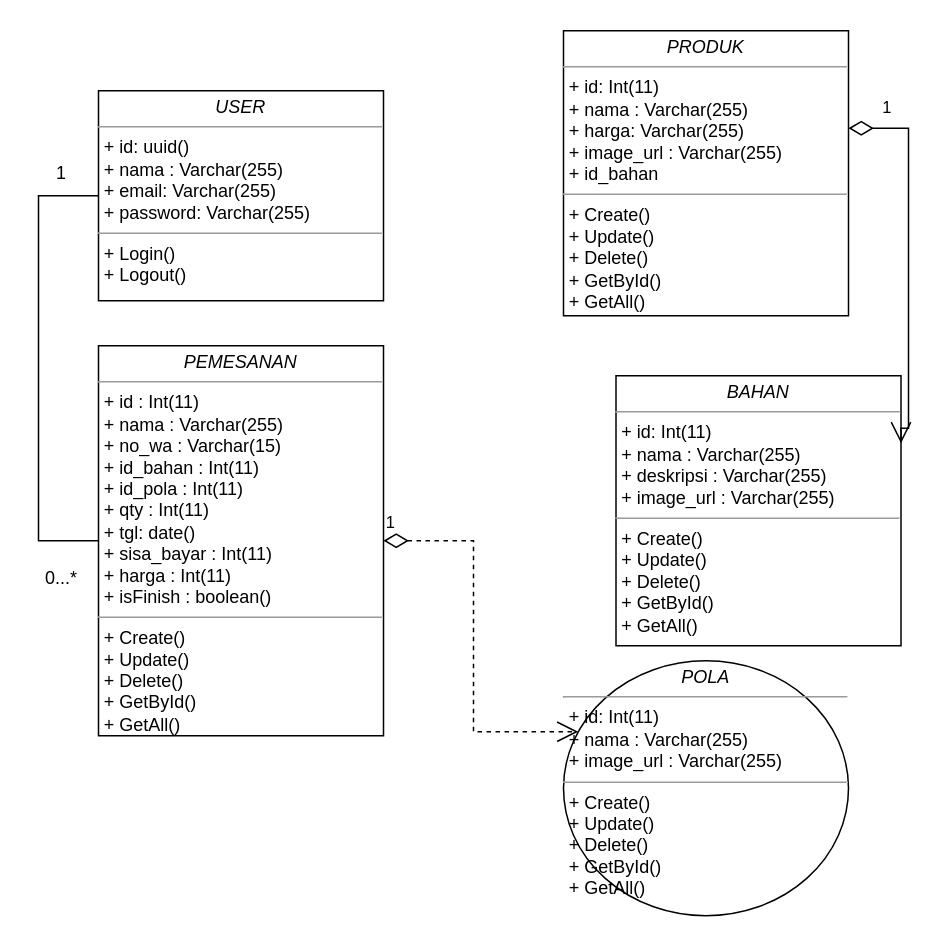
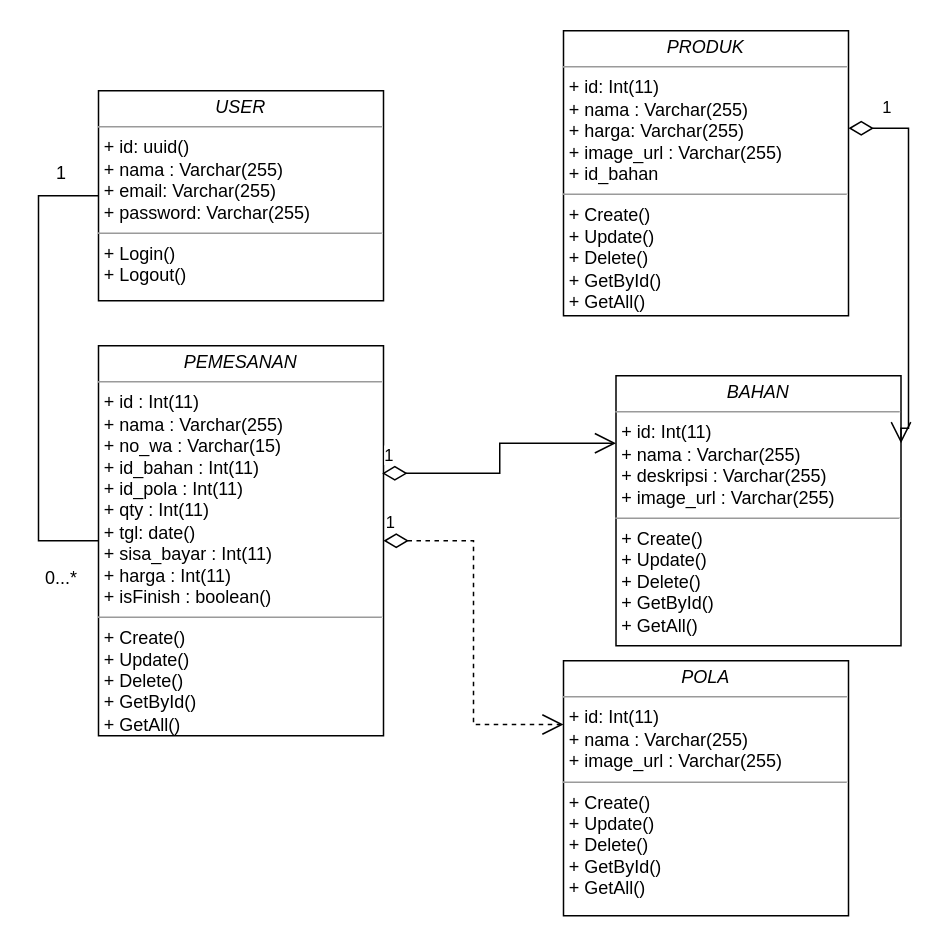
edge "BAHAN + id: Int(11) + nama : Varchar(255) + deskripsi : Varchar(255) + image_url : Varchar(255) + Create() + Update() + Delete() + GetById() + GetAll()" -- "PEMESANAN + id : Int(11) + nama : Varchar(255) + no_wa : Varchar(15) + id_bahan : Int(11) + id_pola : Int(11) + qty : Int(11) + tgl: date() + sisa_bayar : Int(11) + harga : Int(11) + isFinish : boolean() + Create() + Update() + Delete() + GetById() + GetAll()": added, label "1"
node "POLA + id: Int(11) + nama : Varchar(255) + image_url : Varchar(255) + Create() + Update() + Delete() + GetById() + GetAll()": shape ellipse -> rectangle
